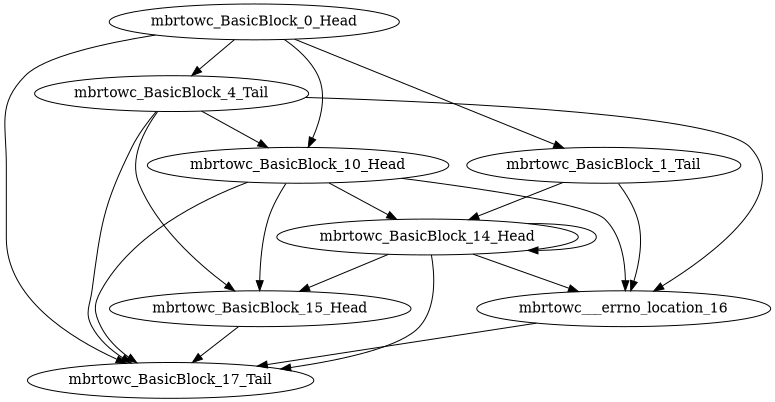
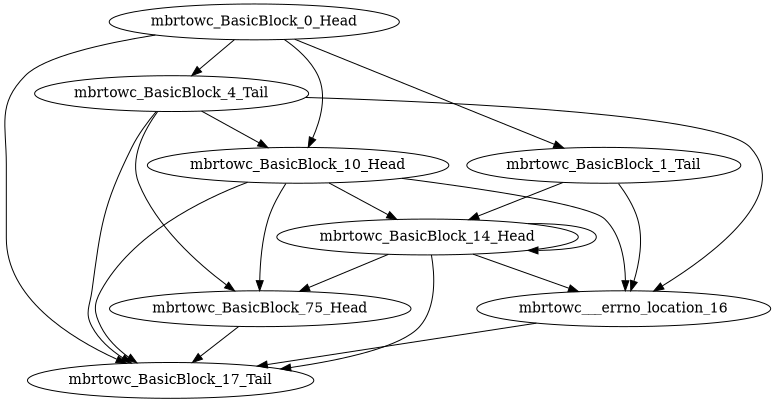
node "mbrtowc_BasicBlock_15_Head": label "mbrtowc_BasicBlock_15_Head" -> "mbrtowc_BasicBlock_75_Head"
